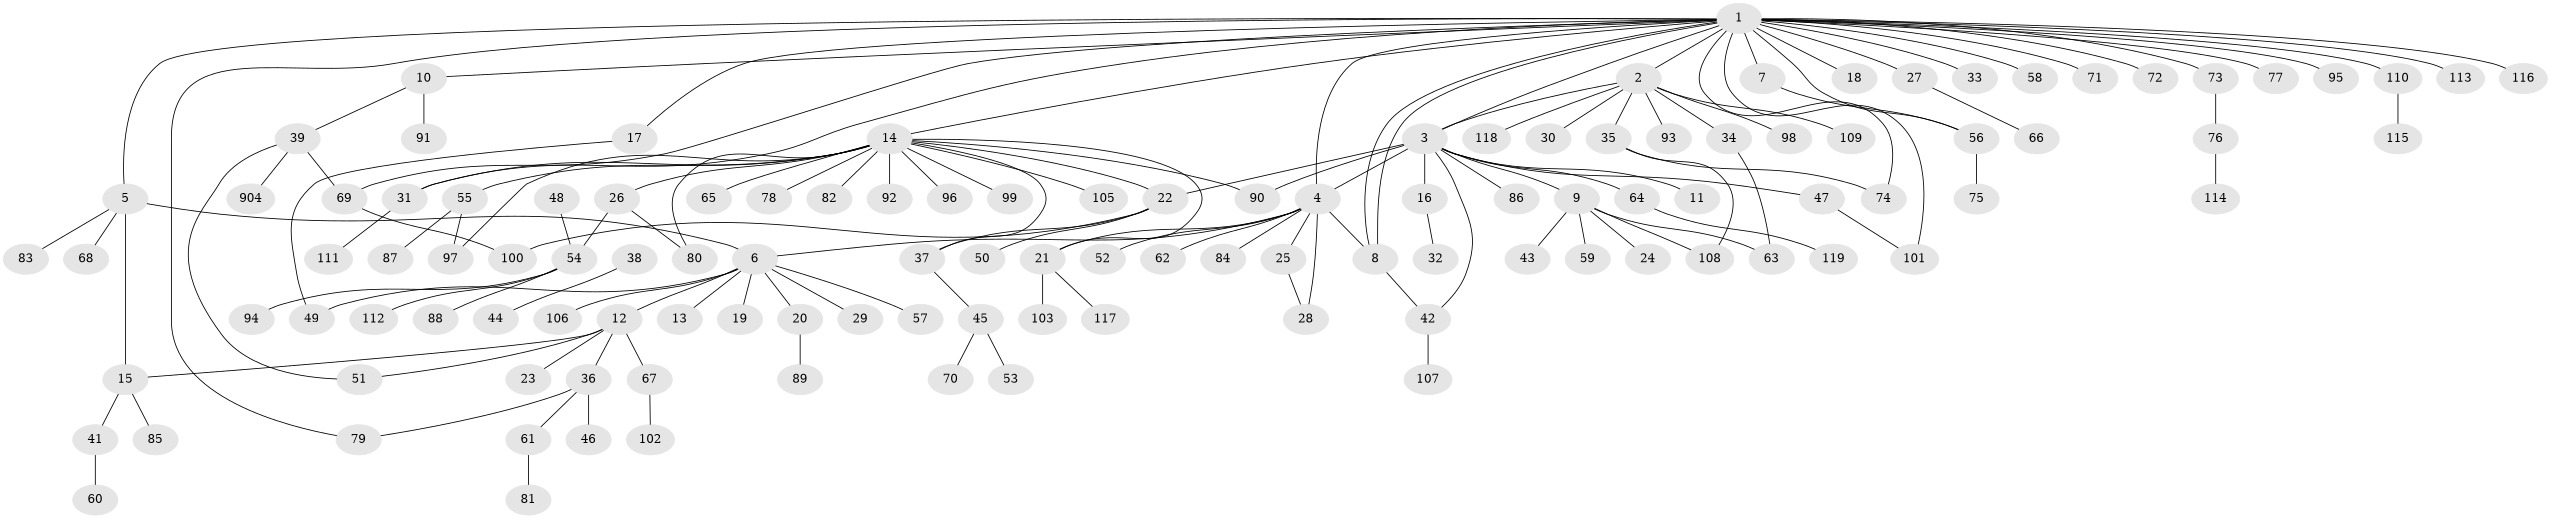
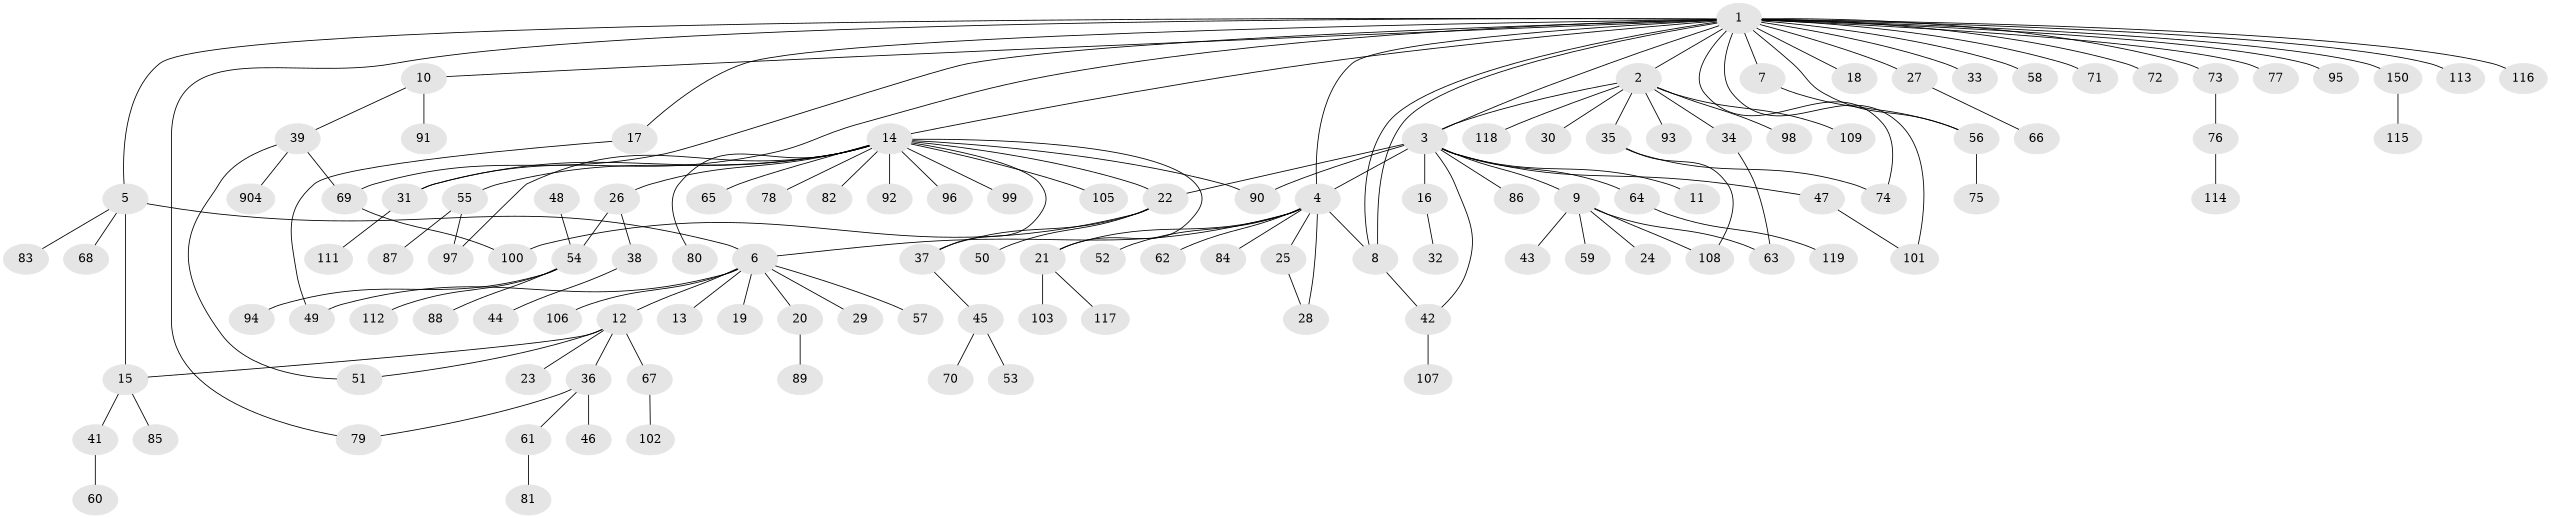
node "110": label "110" -> "150"
edge "26" -- "80": now "26" -- "38"
